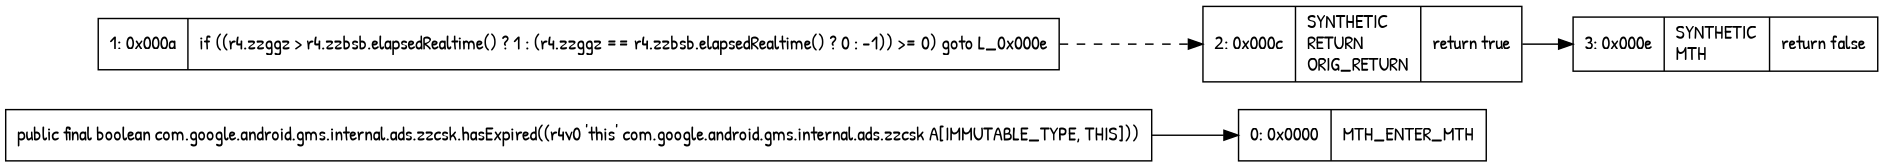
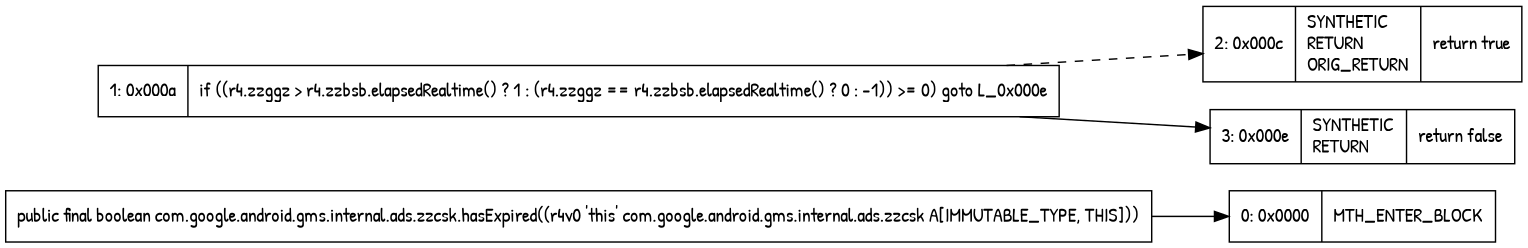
edge "2: 0x000c" -> "3: 0x000e": now "1: 0x000a" -> "3: 0x000e"
node "3: 0x000e": text "MTH" -> "RETURN"
node "0: 0x0000": text "MTH_ENTER_MTH" -> "MTH_ENTER_BLOCK"
